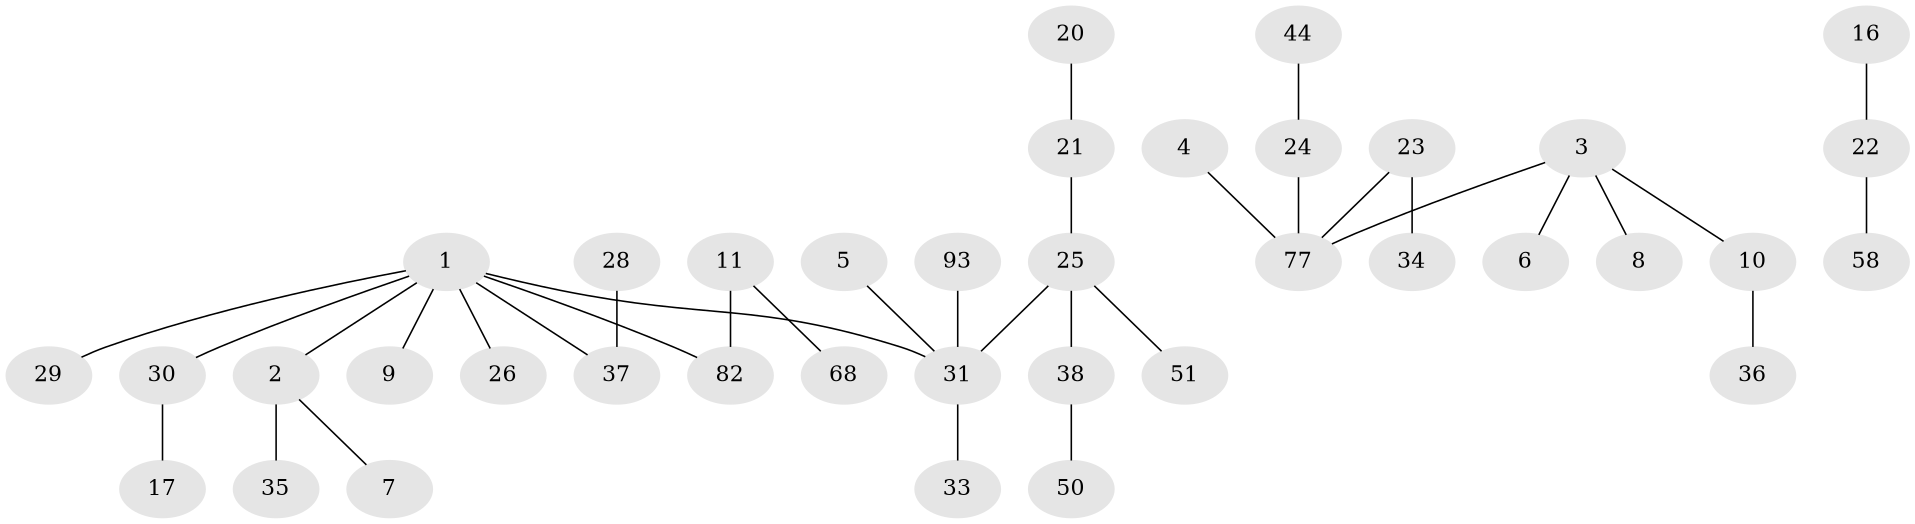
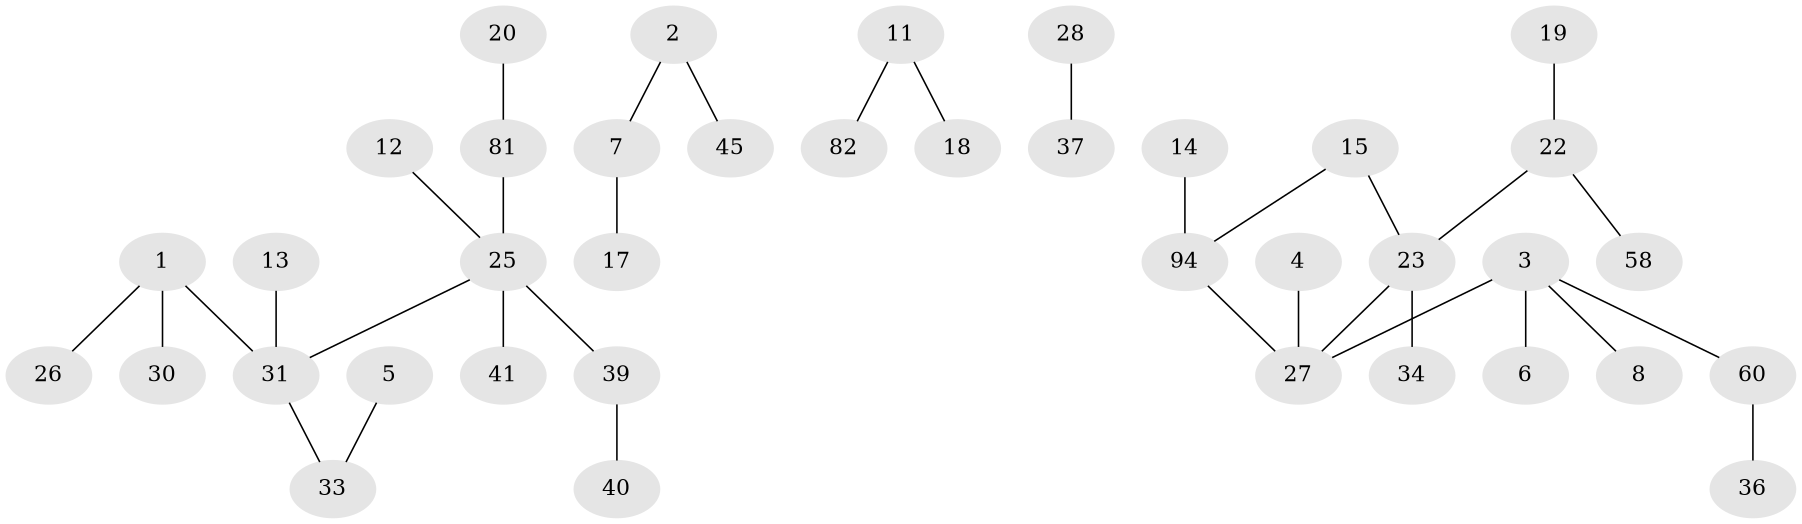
node "44": label "44" -> "14"
node "16": label "16" -> "19"
node "12": added
node "21": label "21" -> "81"
node "24": label "24" -> "94"
node "15": added
edge "22" -- "23": added
node "93": label "93" -> "13"
node "77": label "77" -> "27"
node "10": label "10" -> "60"
edge "1" -- "82": removed
edge "1" -- "2": removed
edge "1" -- "37": removed
edge "5" -- "31": now "5" -- "33"
node "29": removed
node "9": removed
node "68": label "68" -> "18"
node "38": label "38" -> "39"
node "51": label "51" -> "41"
edge "30" -- "17": now "7" -- "17"
node "35": label "35" -> "45"
node "50": label "50" -> "40"
